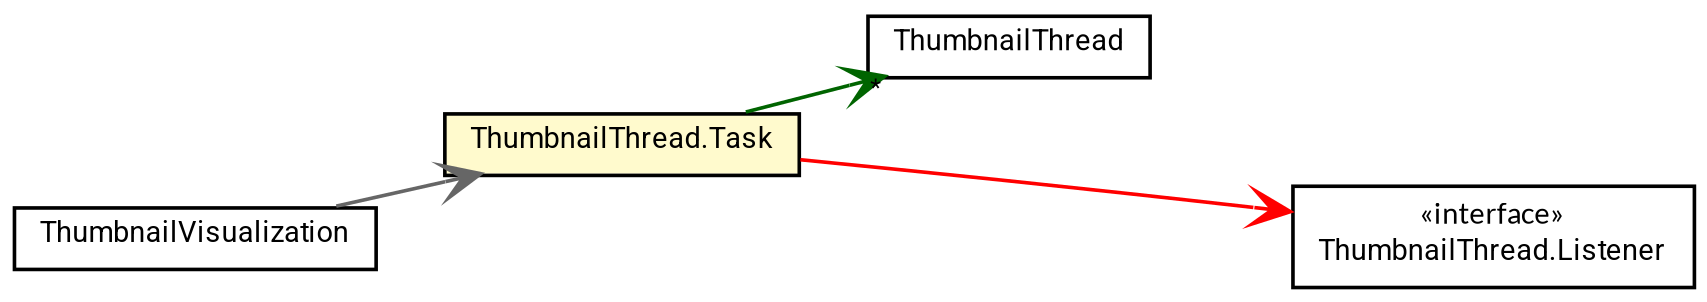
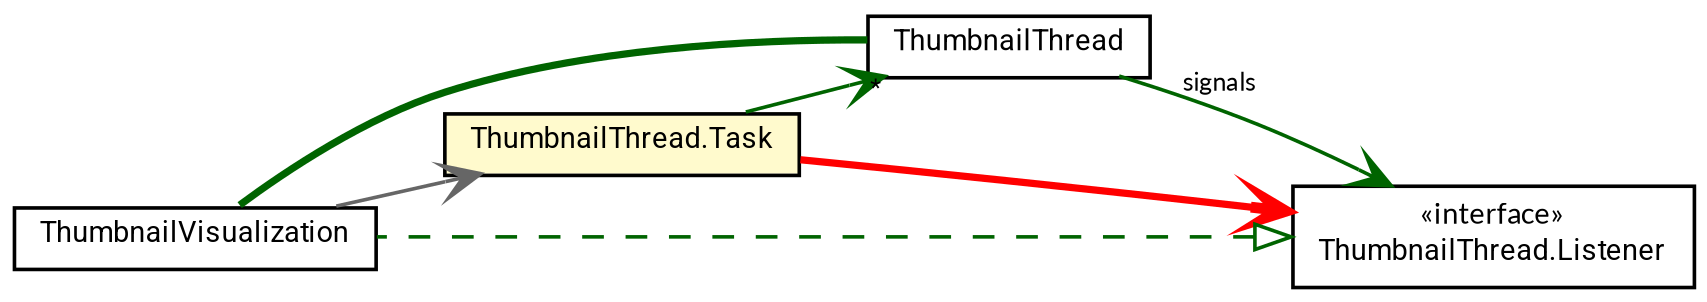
edge "ThumbnailThread" -- "ThumbnailVisualization": added
edge "ThumbnailThread" -> "ThumbnailThread.Listener": added, label "signals"
edge "ThumbnailThread.Task" -> "ThumbnailThread.Listener": style solid -> bold
edge "ThumbnailVisualization" -> "ThumbnailThread.Listener": added
